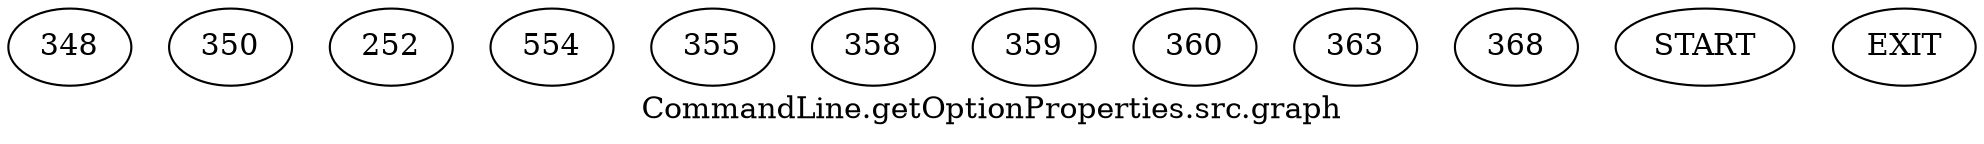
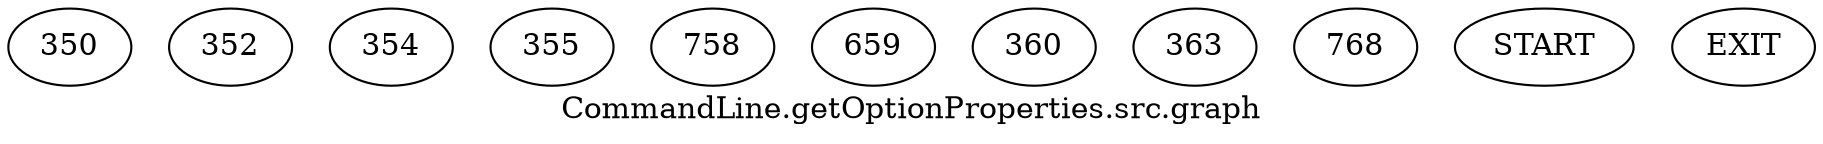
node "348": removed
node "252": label "252" -> "352"
node "554": label "554" -> "354"
node "358": label "358" -> "758"
node "359": label "359" -> "659"
node "368": label "368" -> "768"
